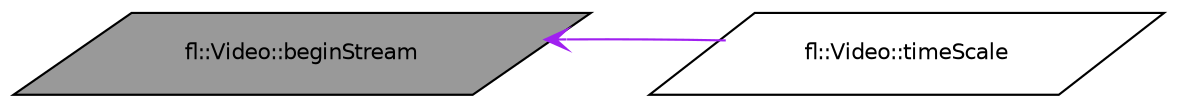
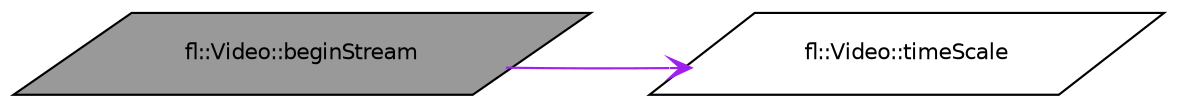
edge "fl::Video::timeScale" -> "fl::Video::beginStream": reversed
